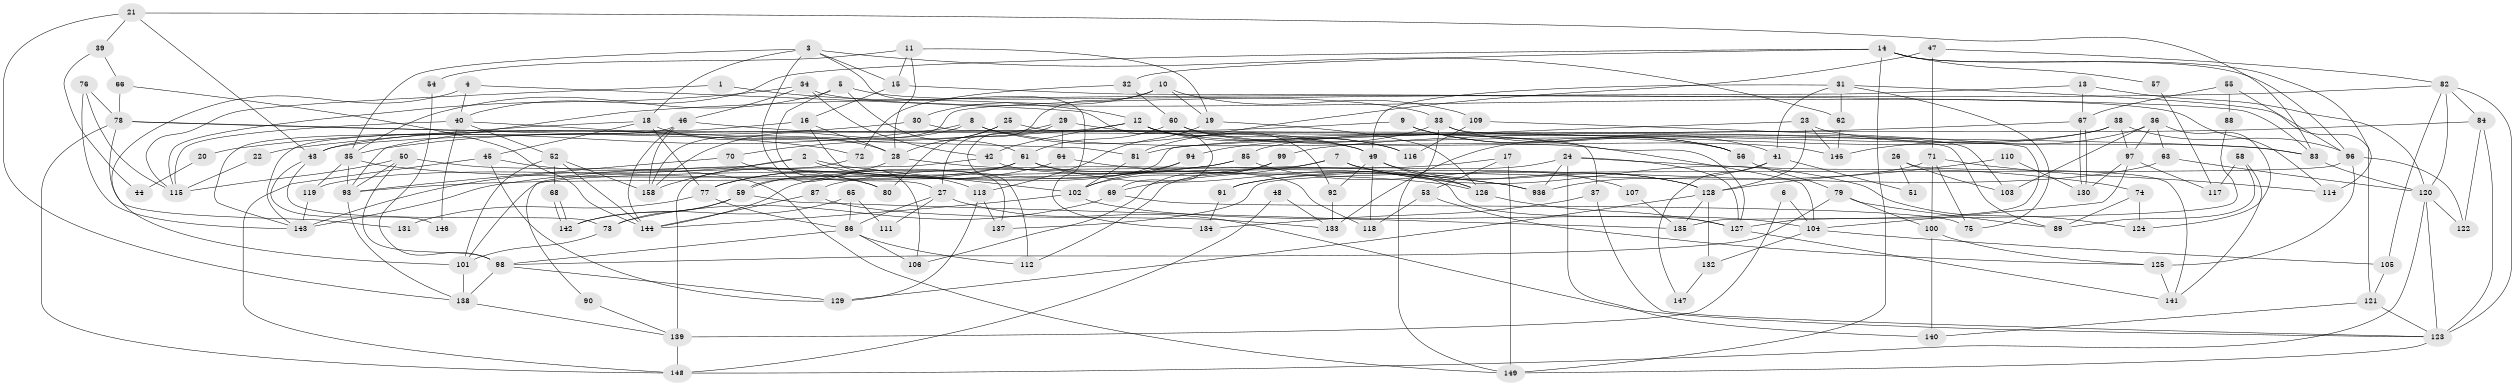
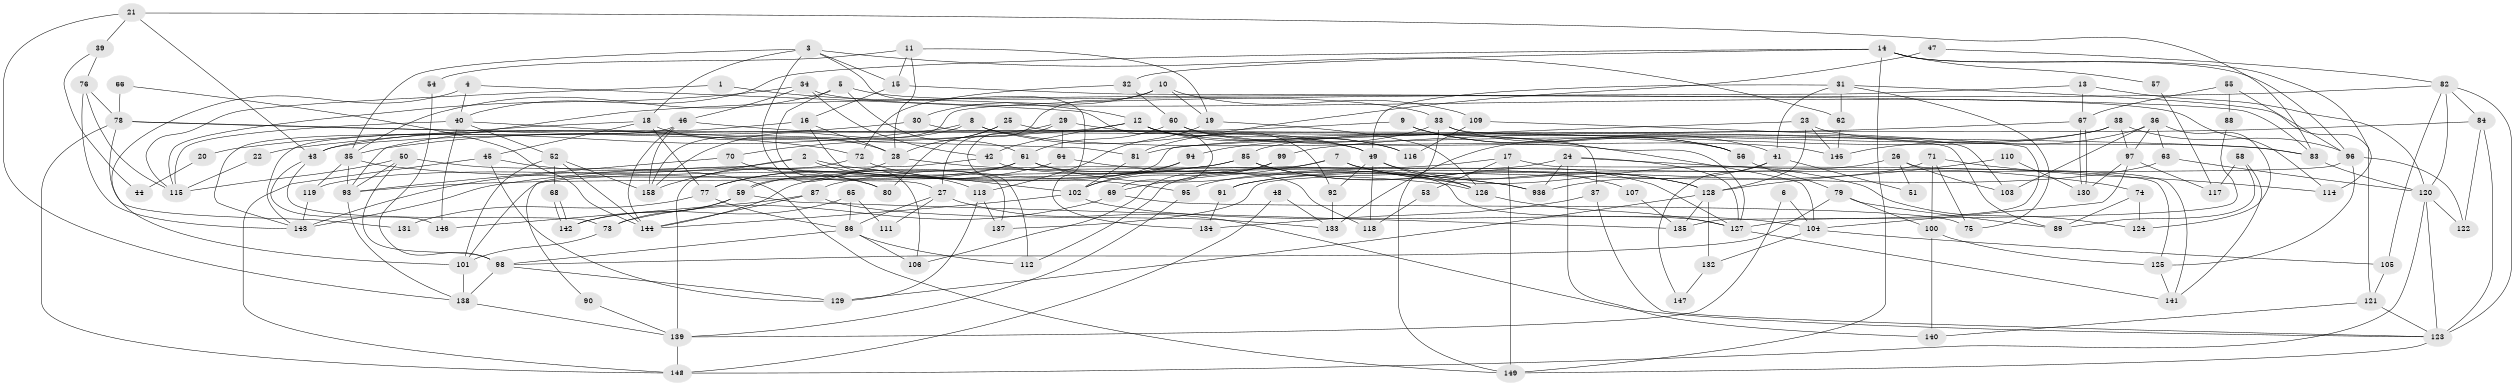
edge "39" -- "66": now "39" -- "76"
edge "47" -- "71": removed
edge "85" -- "127": added
node "95": added
edge "87" -- "146": added
edge "53" -- "125": now "17" -- "125"
